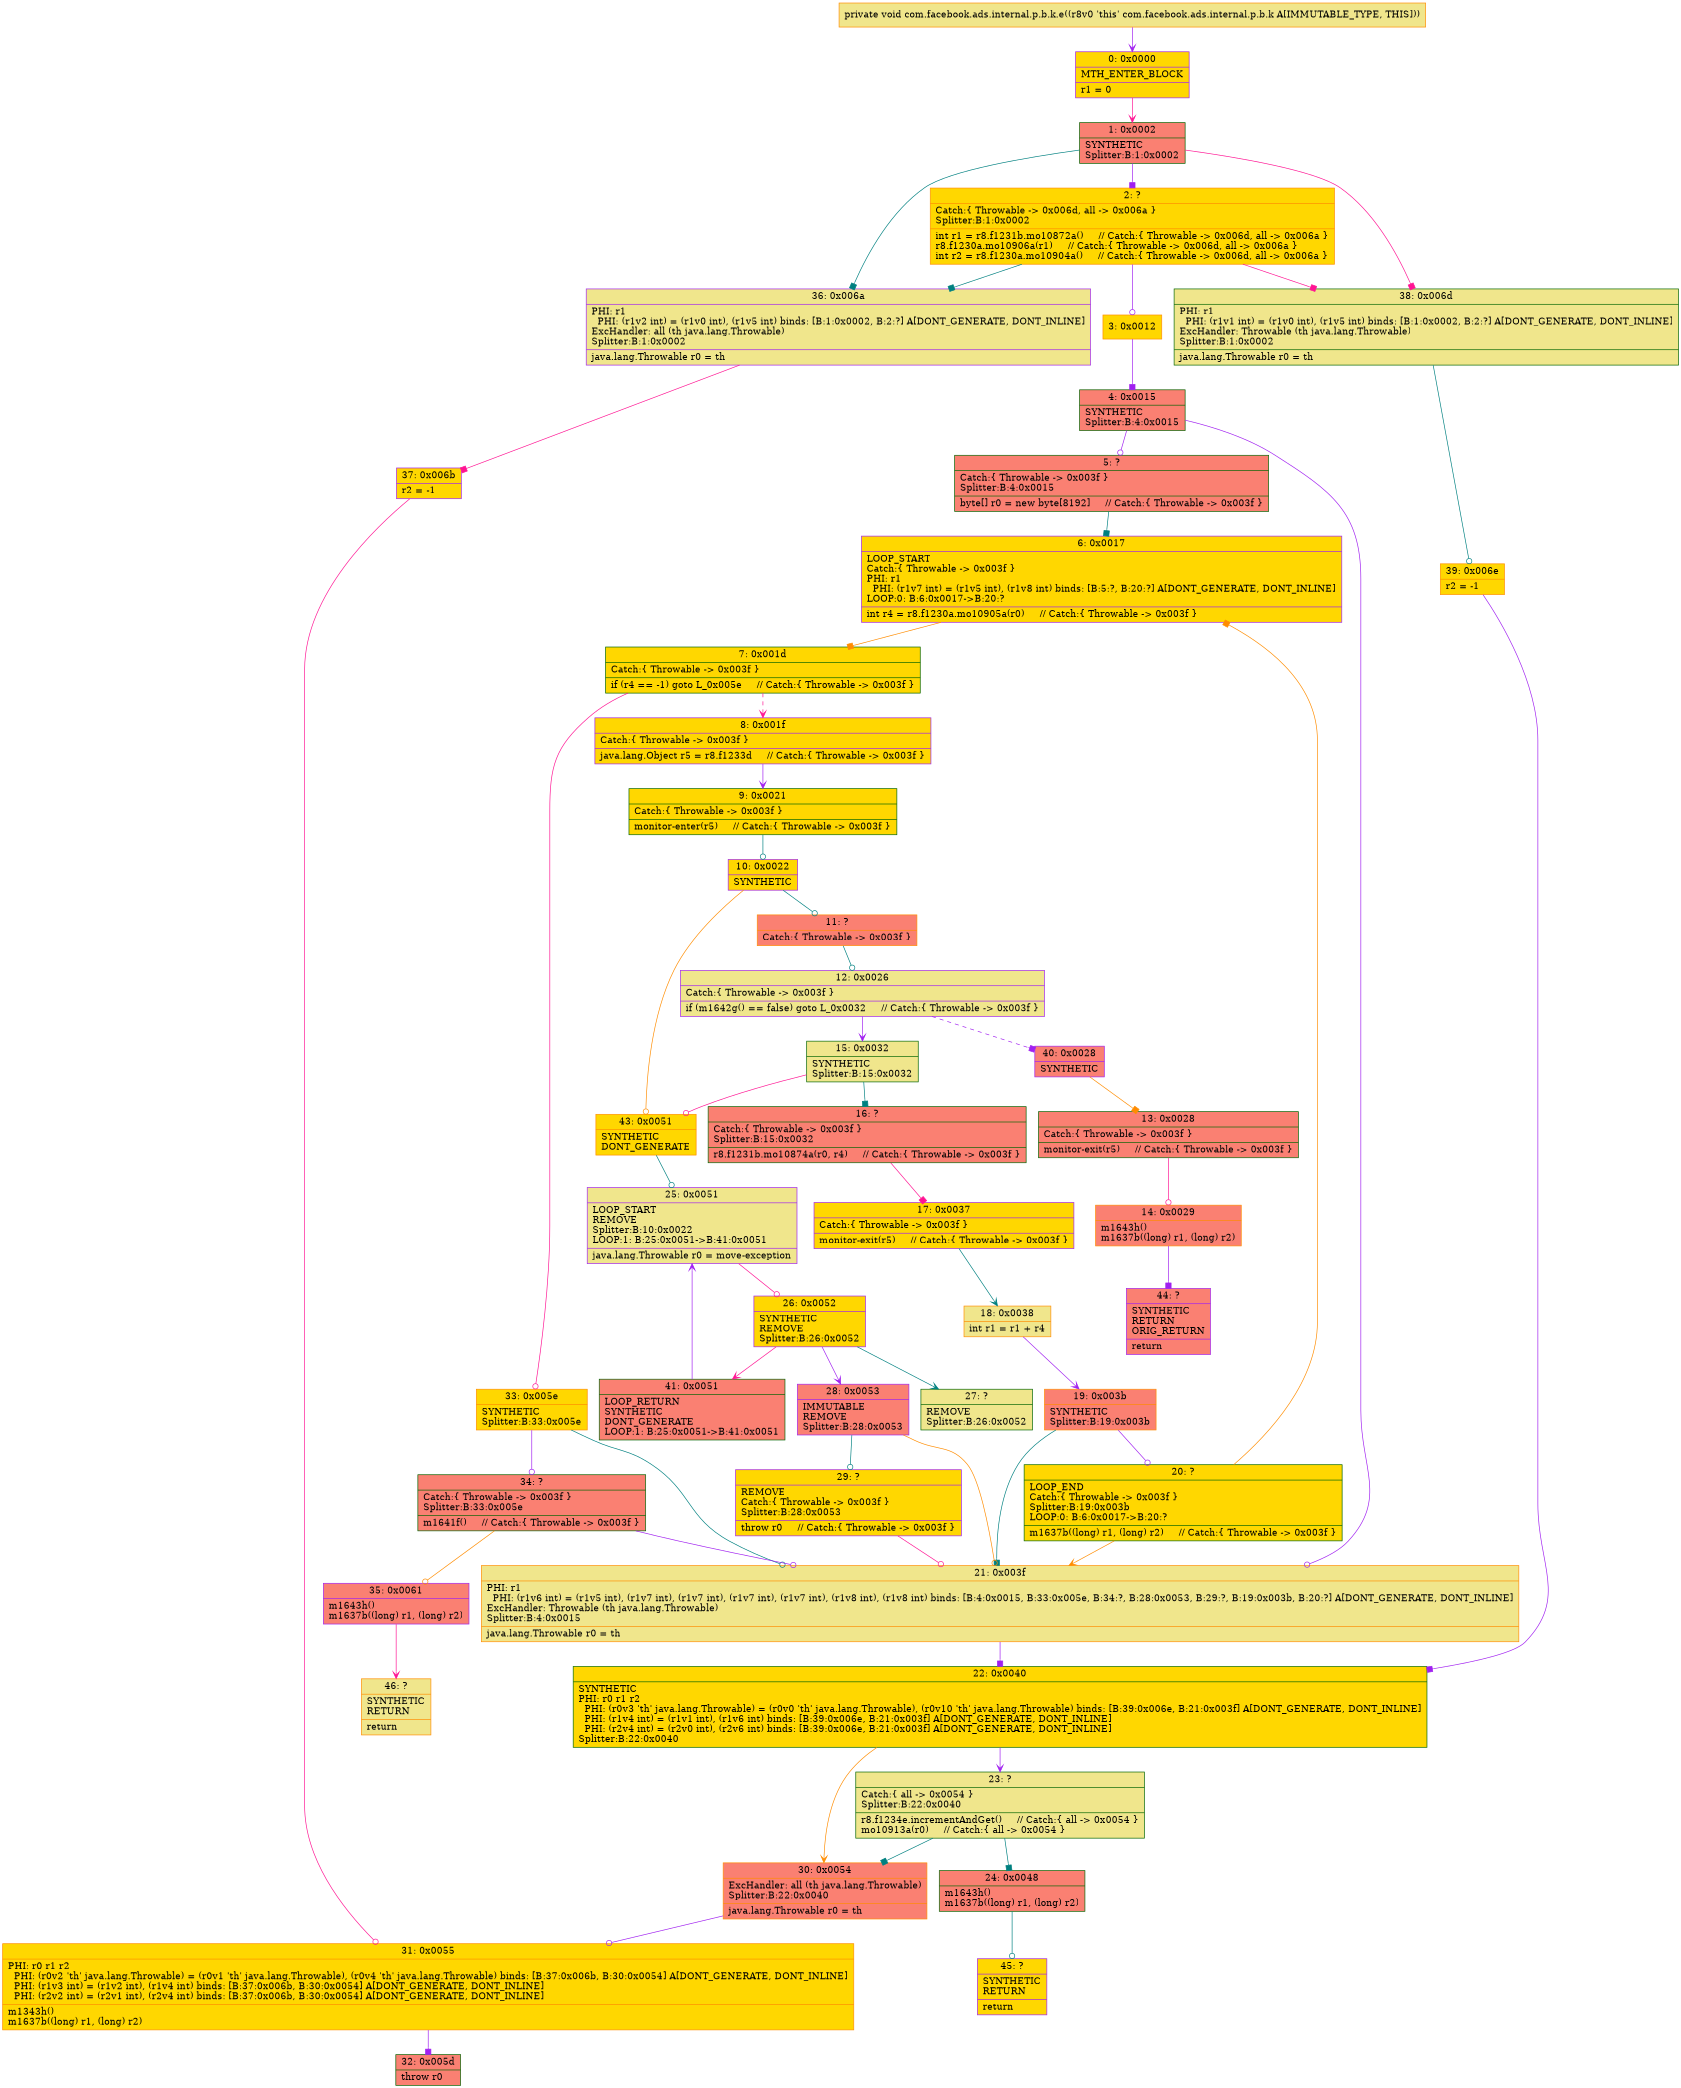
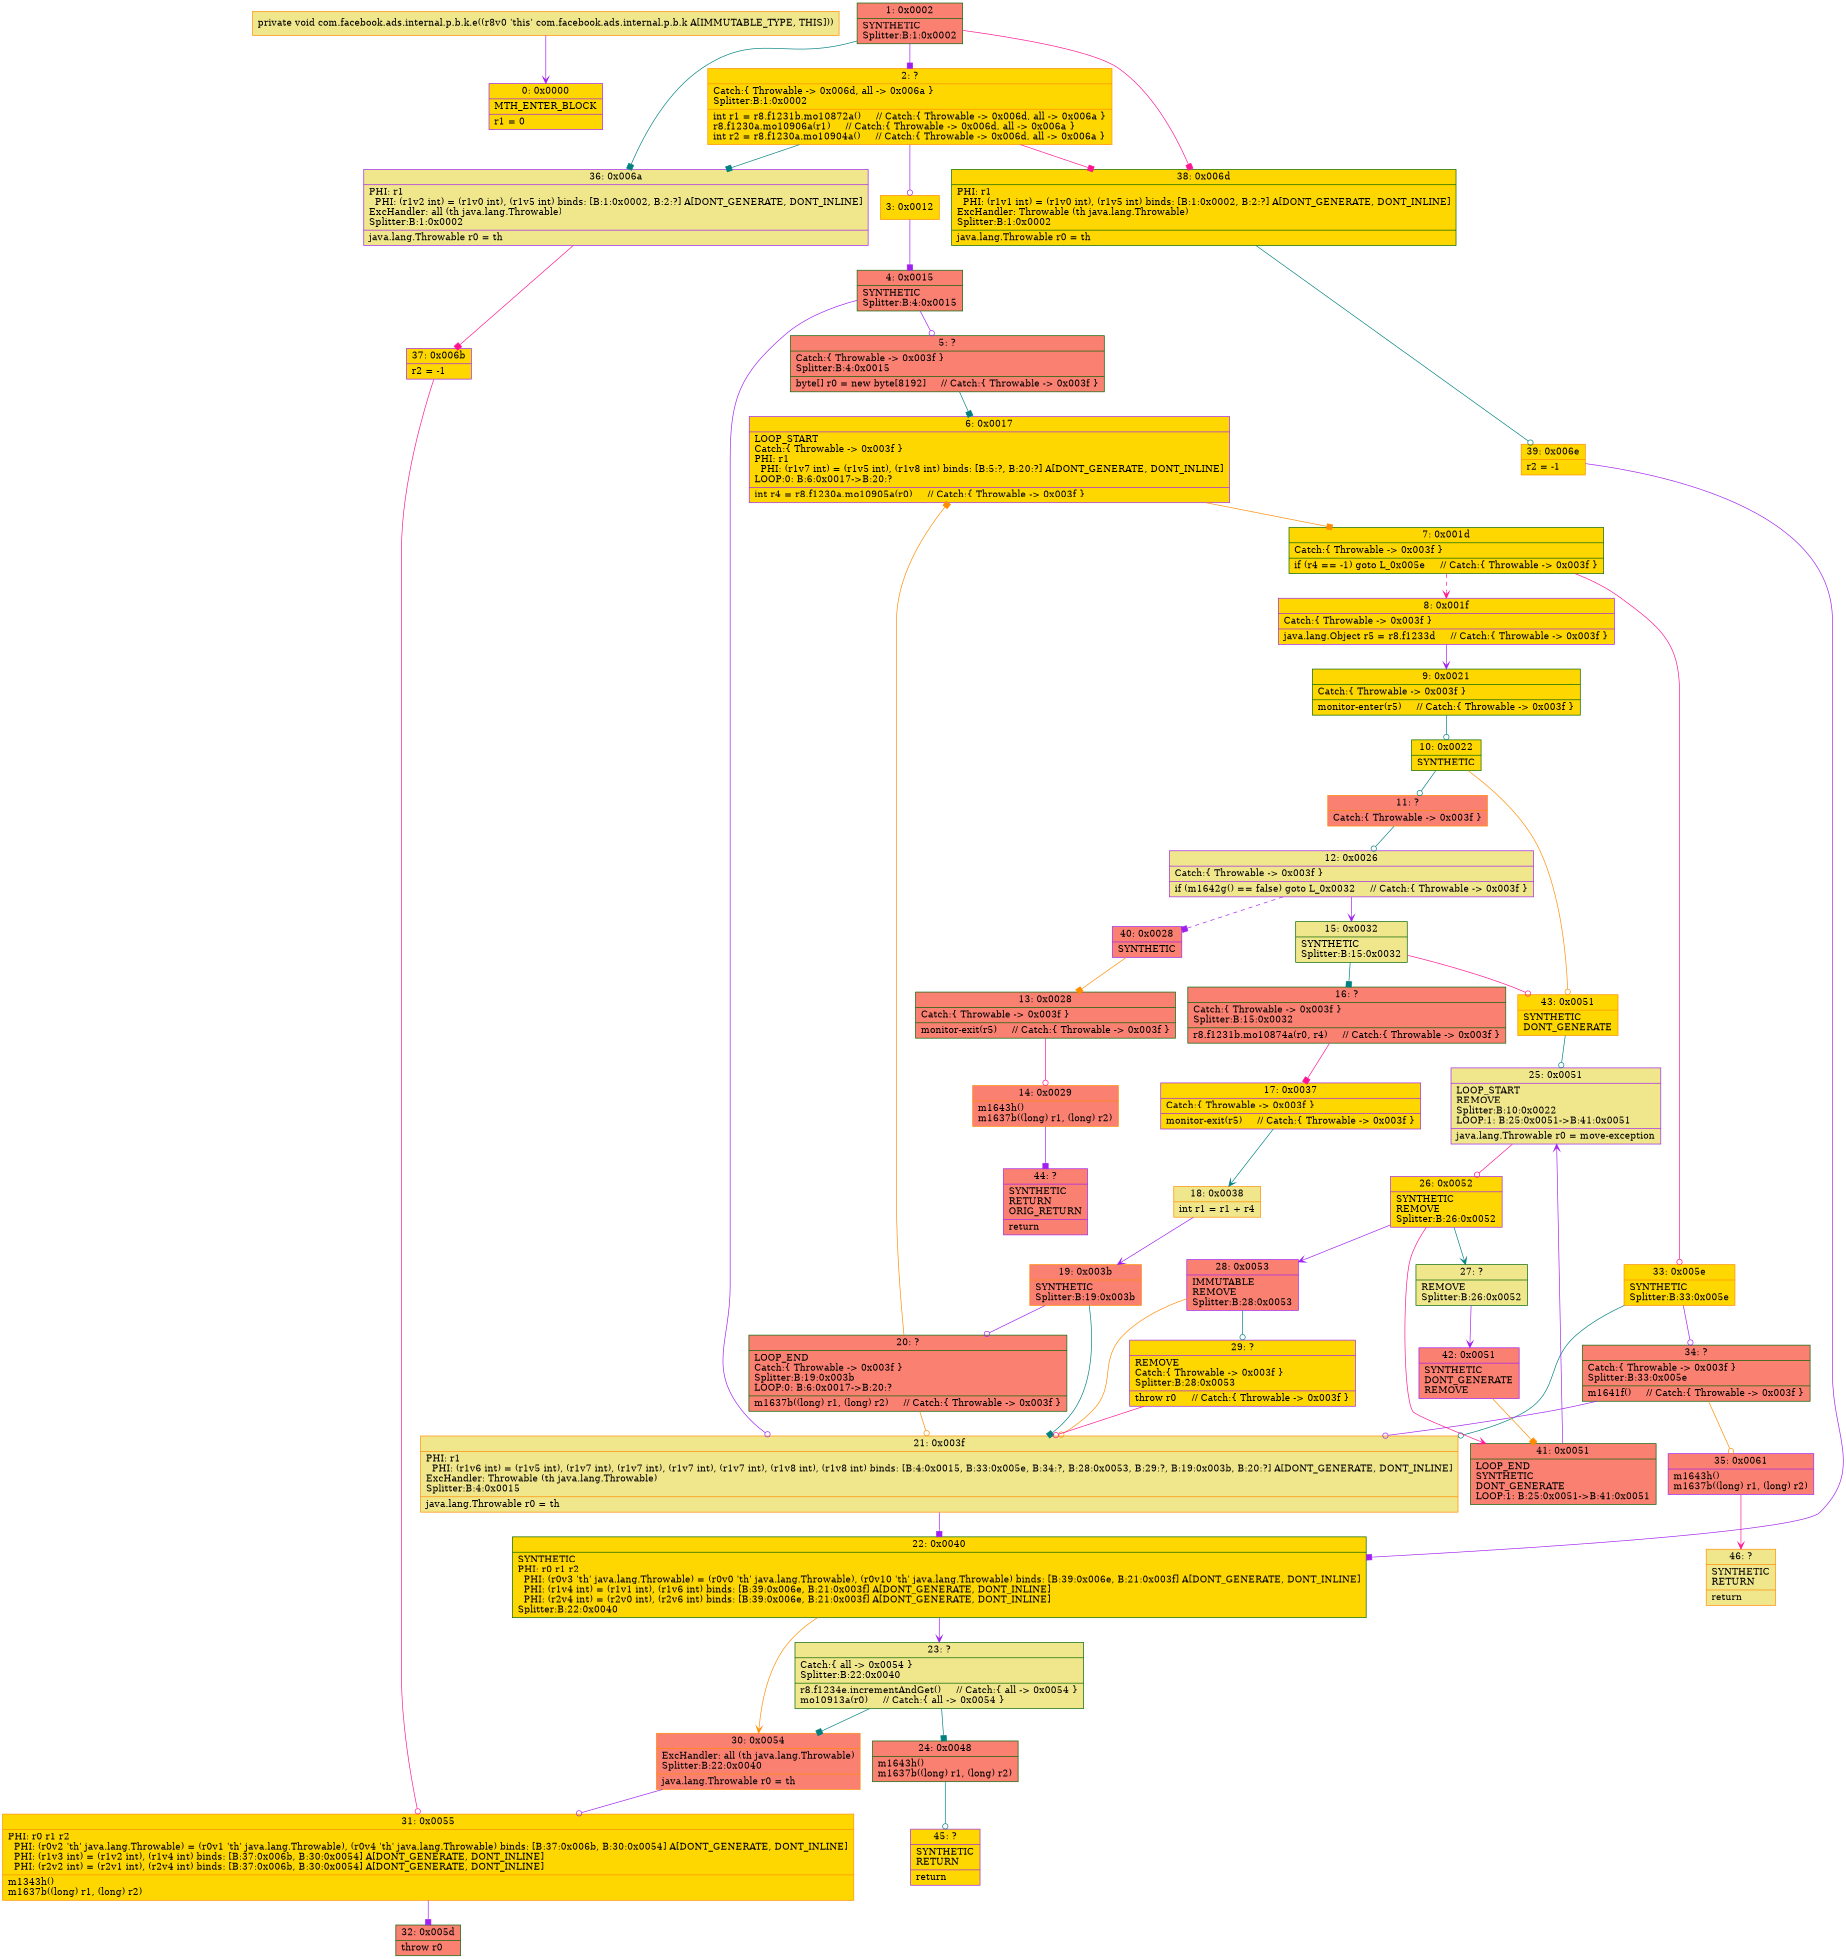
edge "0: 0x0000" -> "1: 0x0002": removed
node "38: 0x006d": fillcolor khaki -> gold
node "10: 0x0022": color purple -> darkgreen
node "42: 0x0051": added
node "41: 0x0051": text "LOOP_RETURN" -> "LOOP_END"
node "20: ?": fillcolor gold -> salmon
edge "20: ?" -> "21: 0x003f": arrowhead vee -> odot
